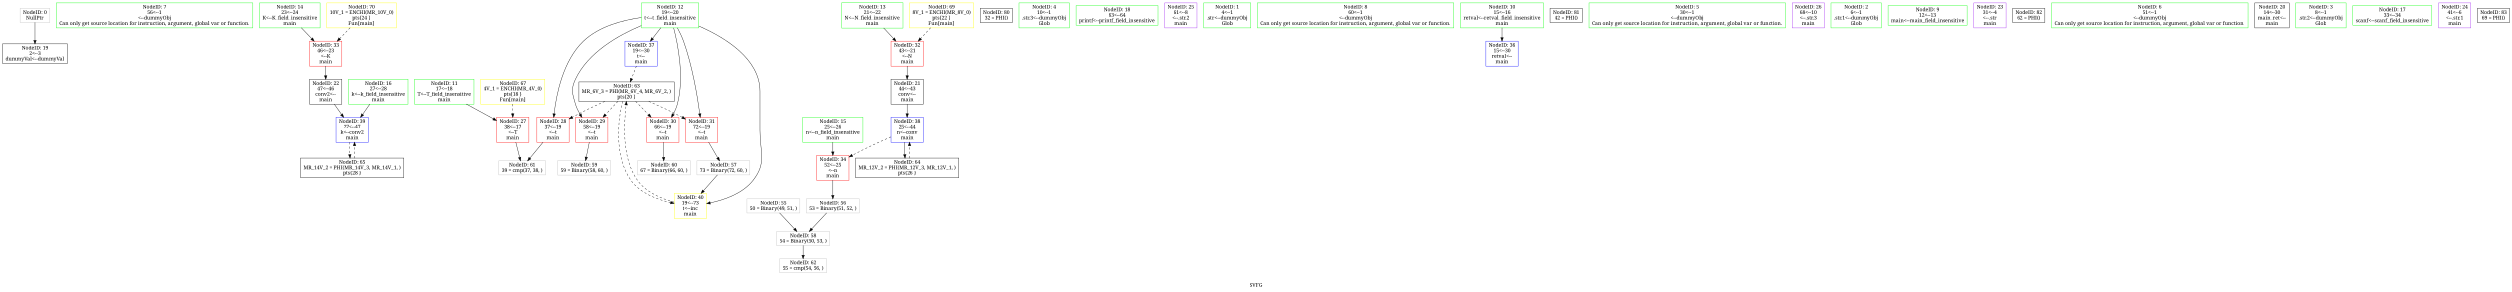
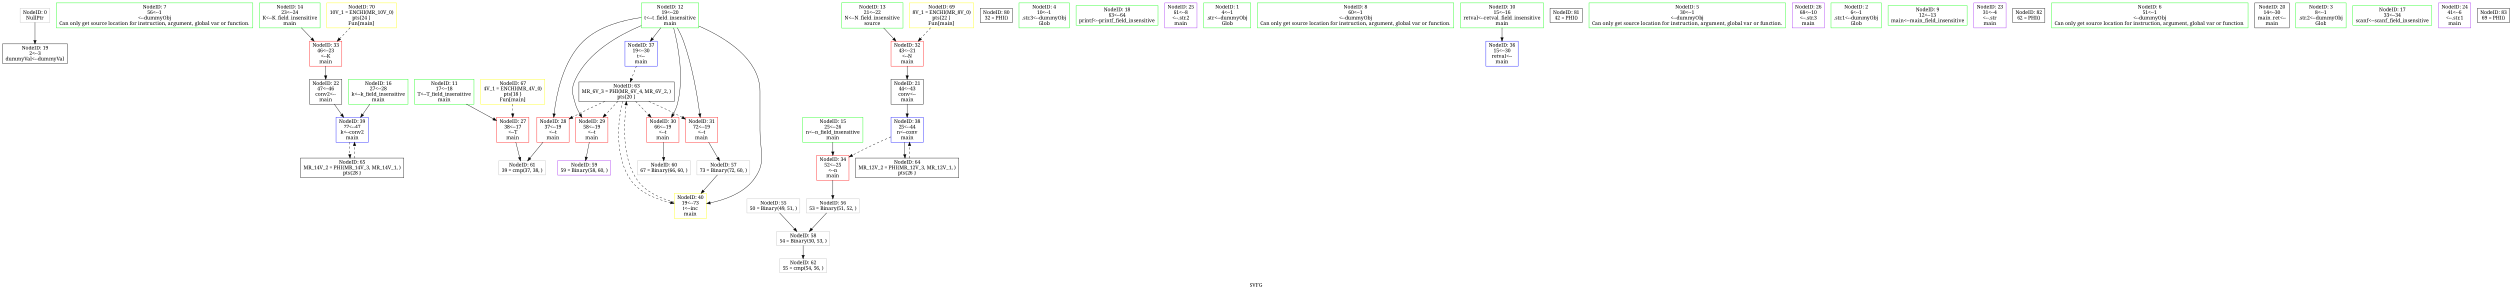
node "NodeID: 13": text "main" -> "source"
node "NodeID: 59": color grey -> purple
